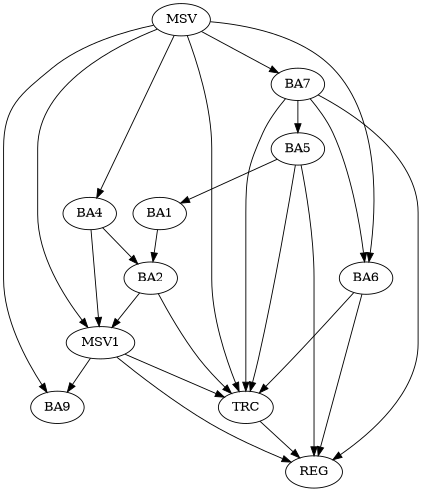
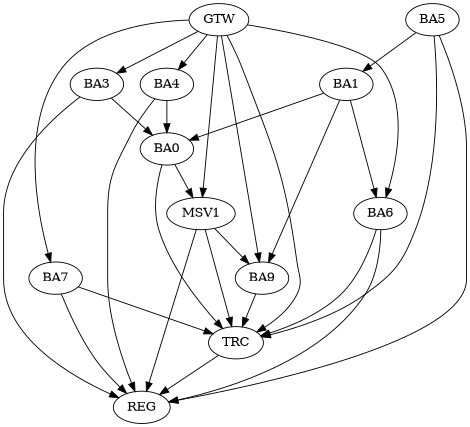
node "MSV": label "MSV" -> "GTW"
node "BA3": added
edge "BA7" -> "BA5": removed
edge "BA7" -> "BA6": now "BA1" -> "BA6"
edge "BA1" -> "BA9": added
edge "BA4" -> "MSV1": now "BA4" -> "REG"
node "BA2": label "BA2" -> "BA0"
edge "BA9" -> "TRC": added
